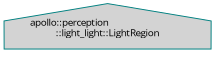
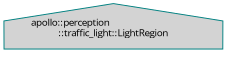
node "apollo::perception ::light_light::LightRegion": label "apollo::perception ::light_light::LightRegion" -> "apollo::perception ::traffic_light::LightRegion"
